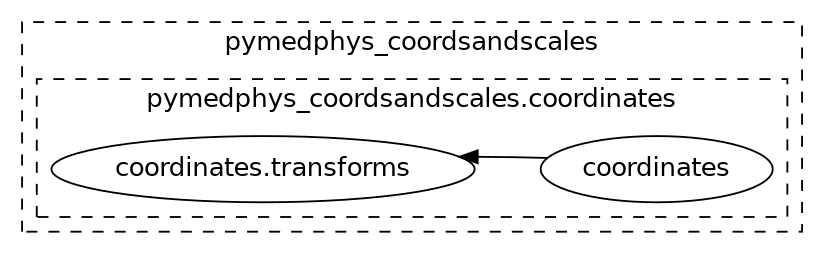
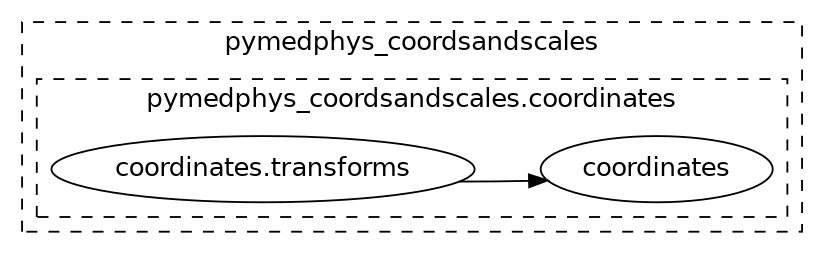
edge "coordinates" -> "coordinates.transforms": reversed
